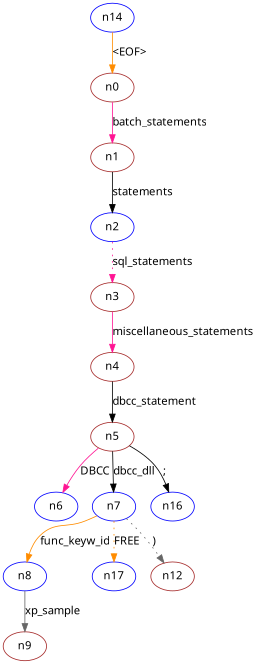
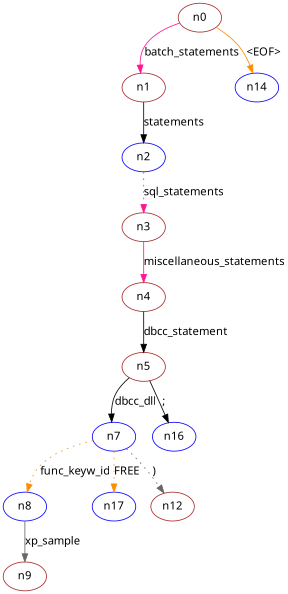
edge "n14" -> "n0": reversed
node "n6": removed
edge "n7" -> "n8": style solid -> dotted
